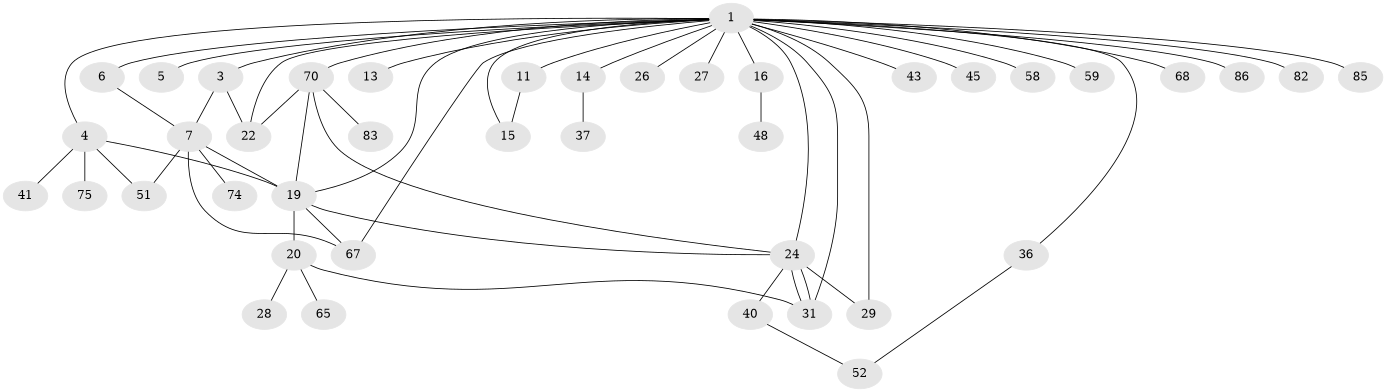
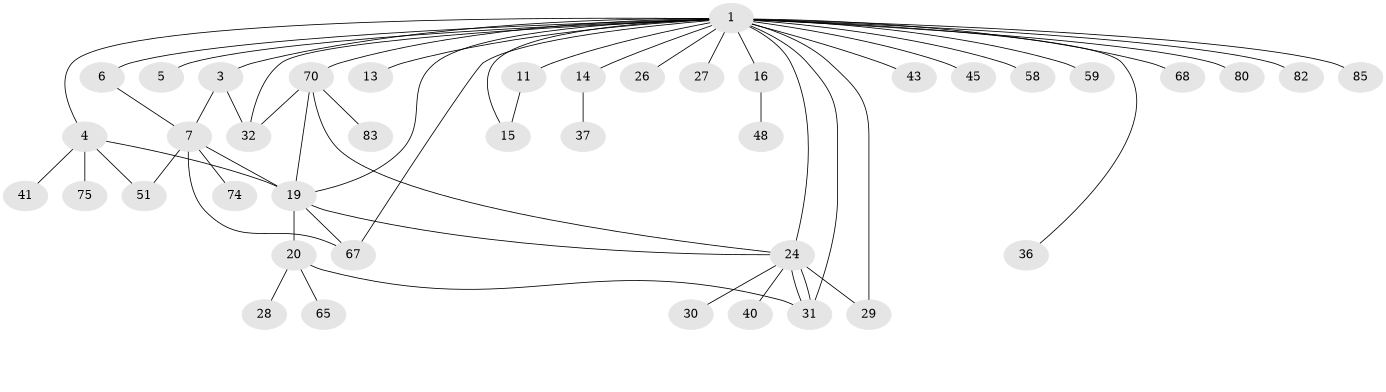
node "86": label "86" -> "80"
node "22": label "22" -> "32"
node "30": added
node "52": removed
